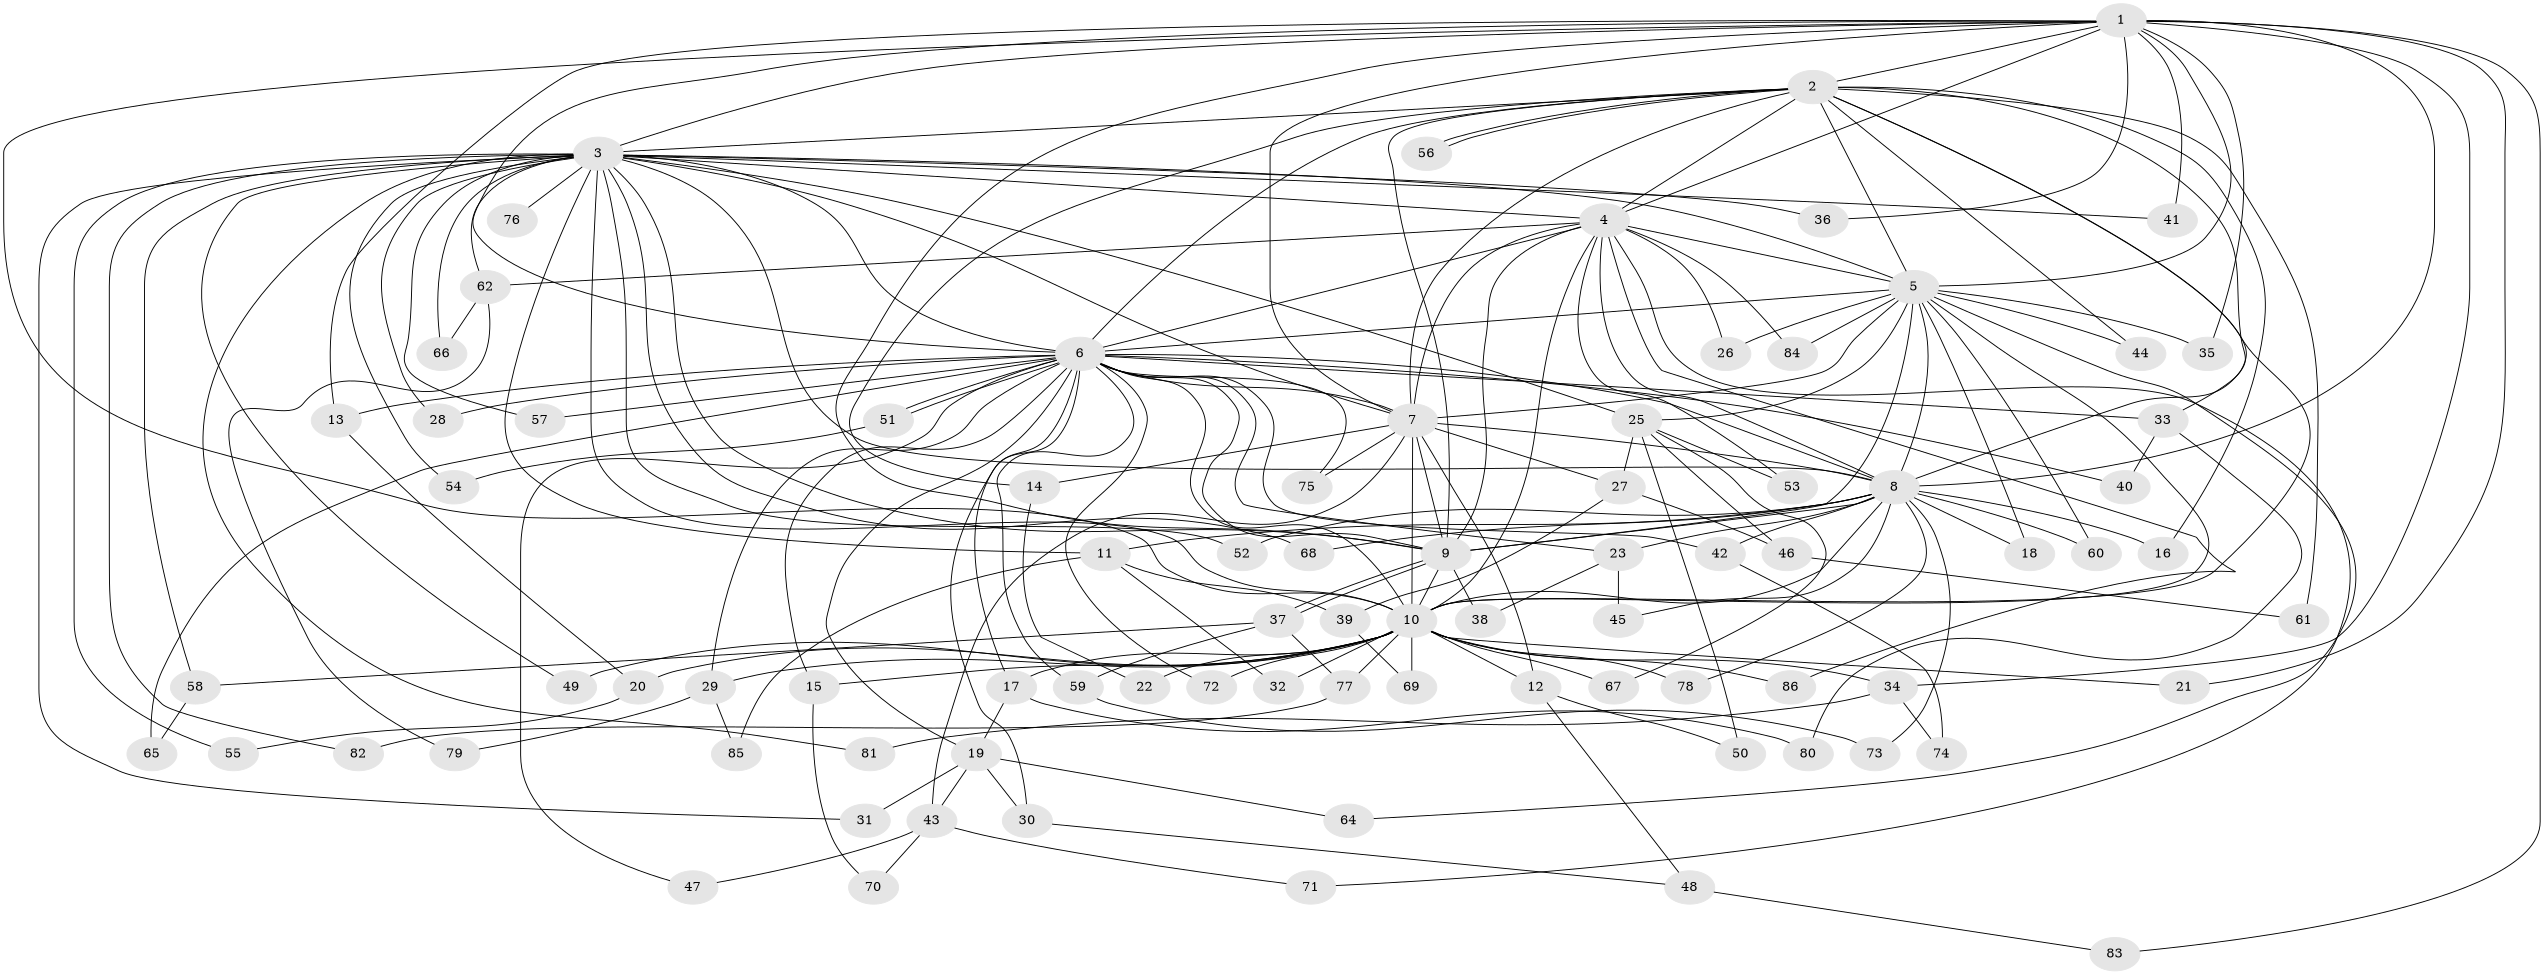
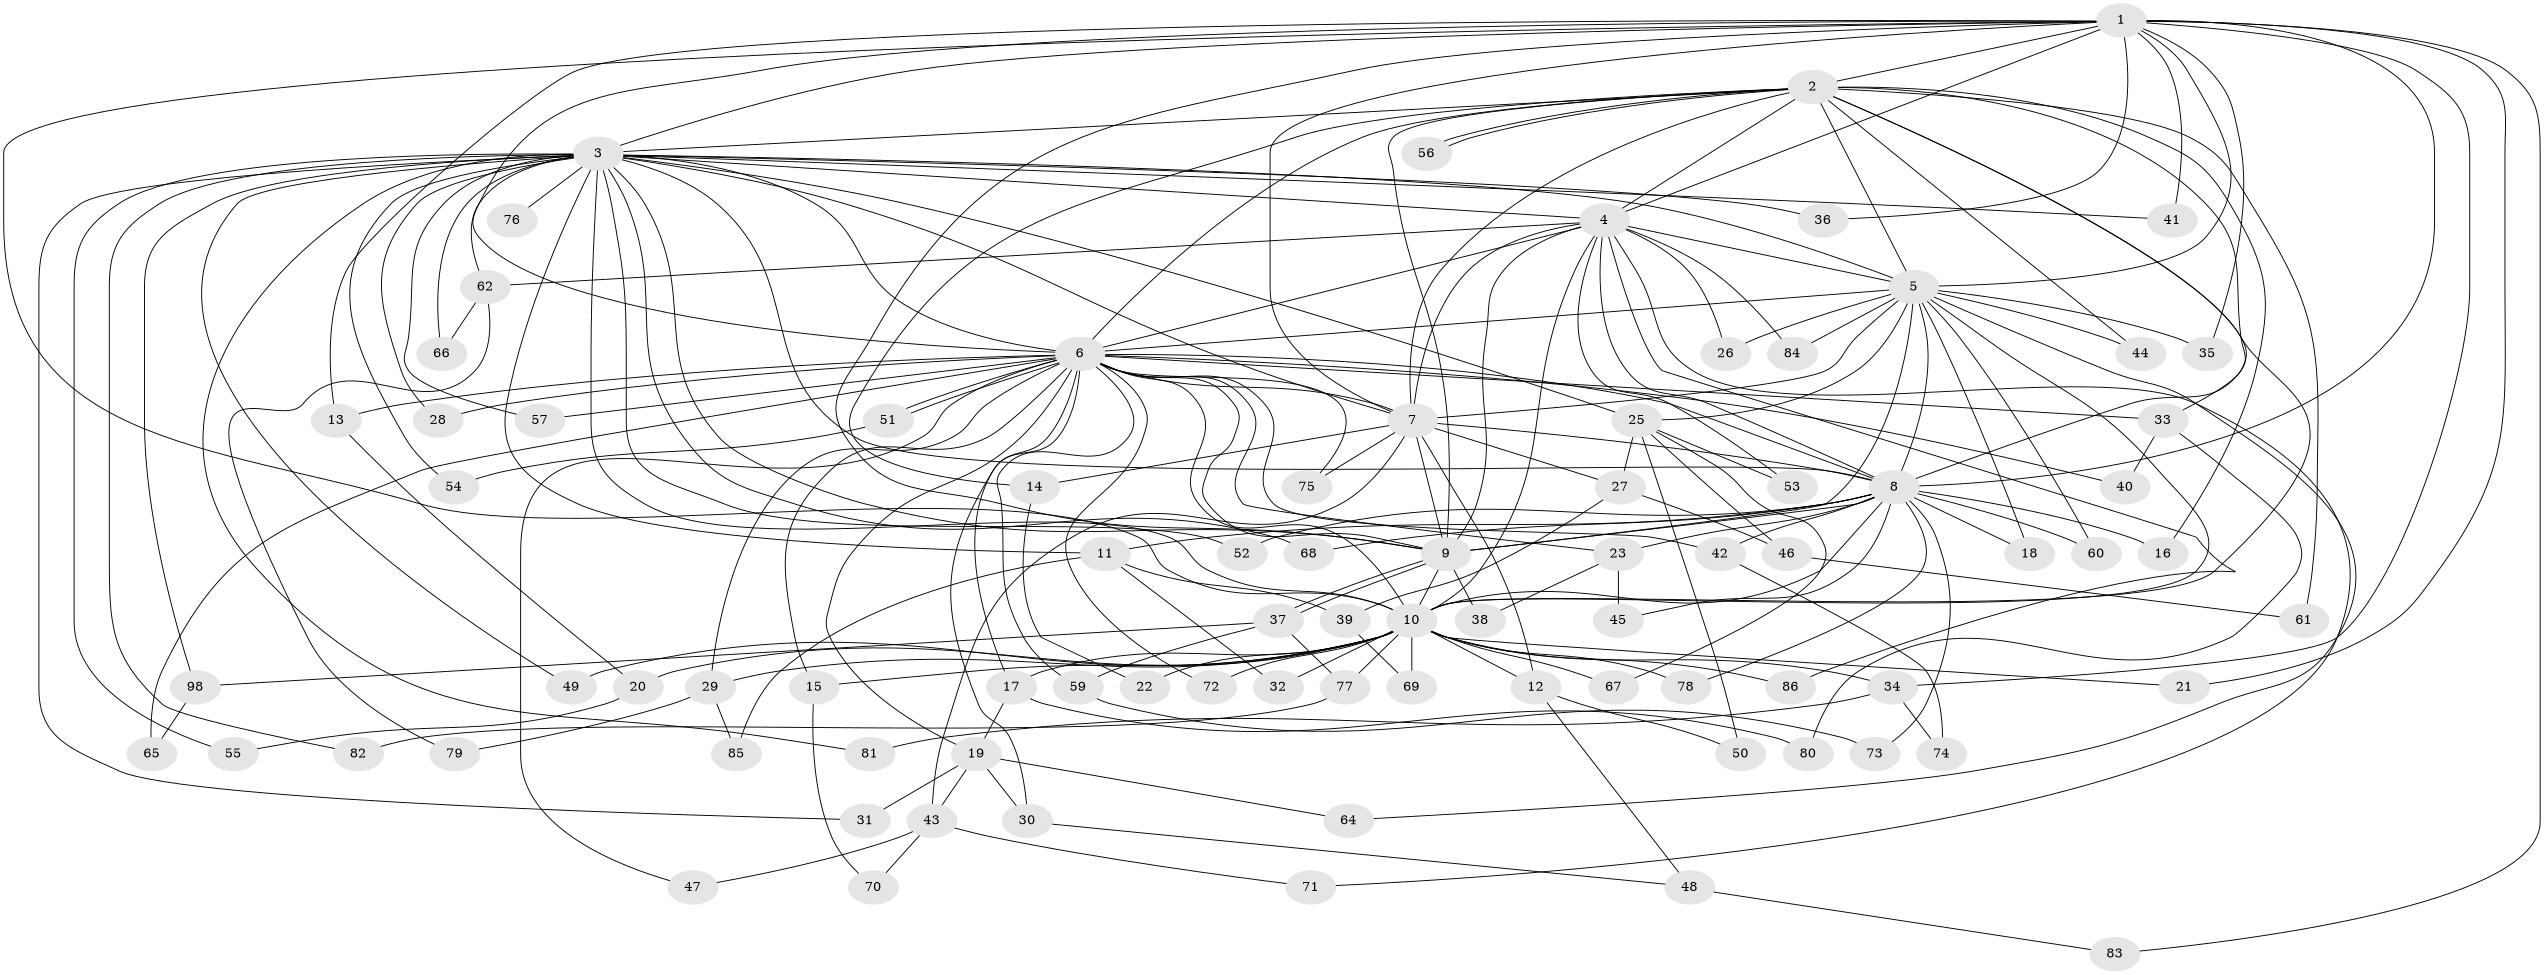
edge "7" -- "10": removed
node "58": label "58" -> "98"
